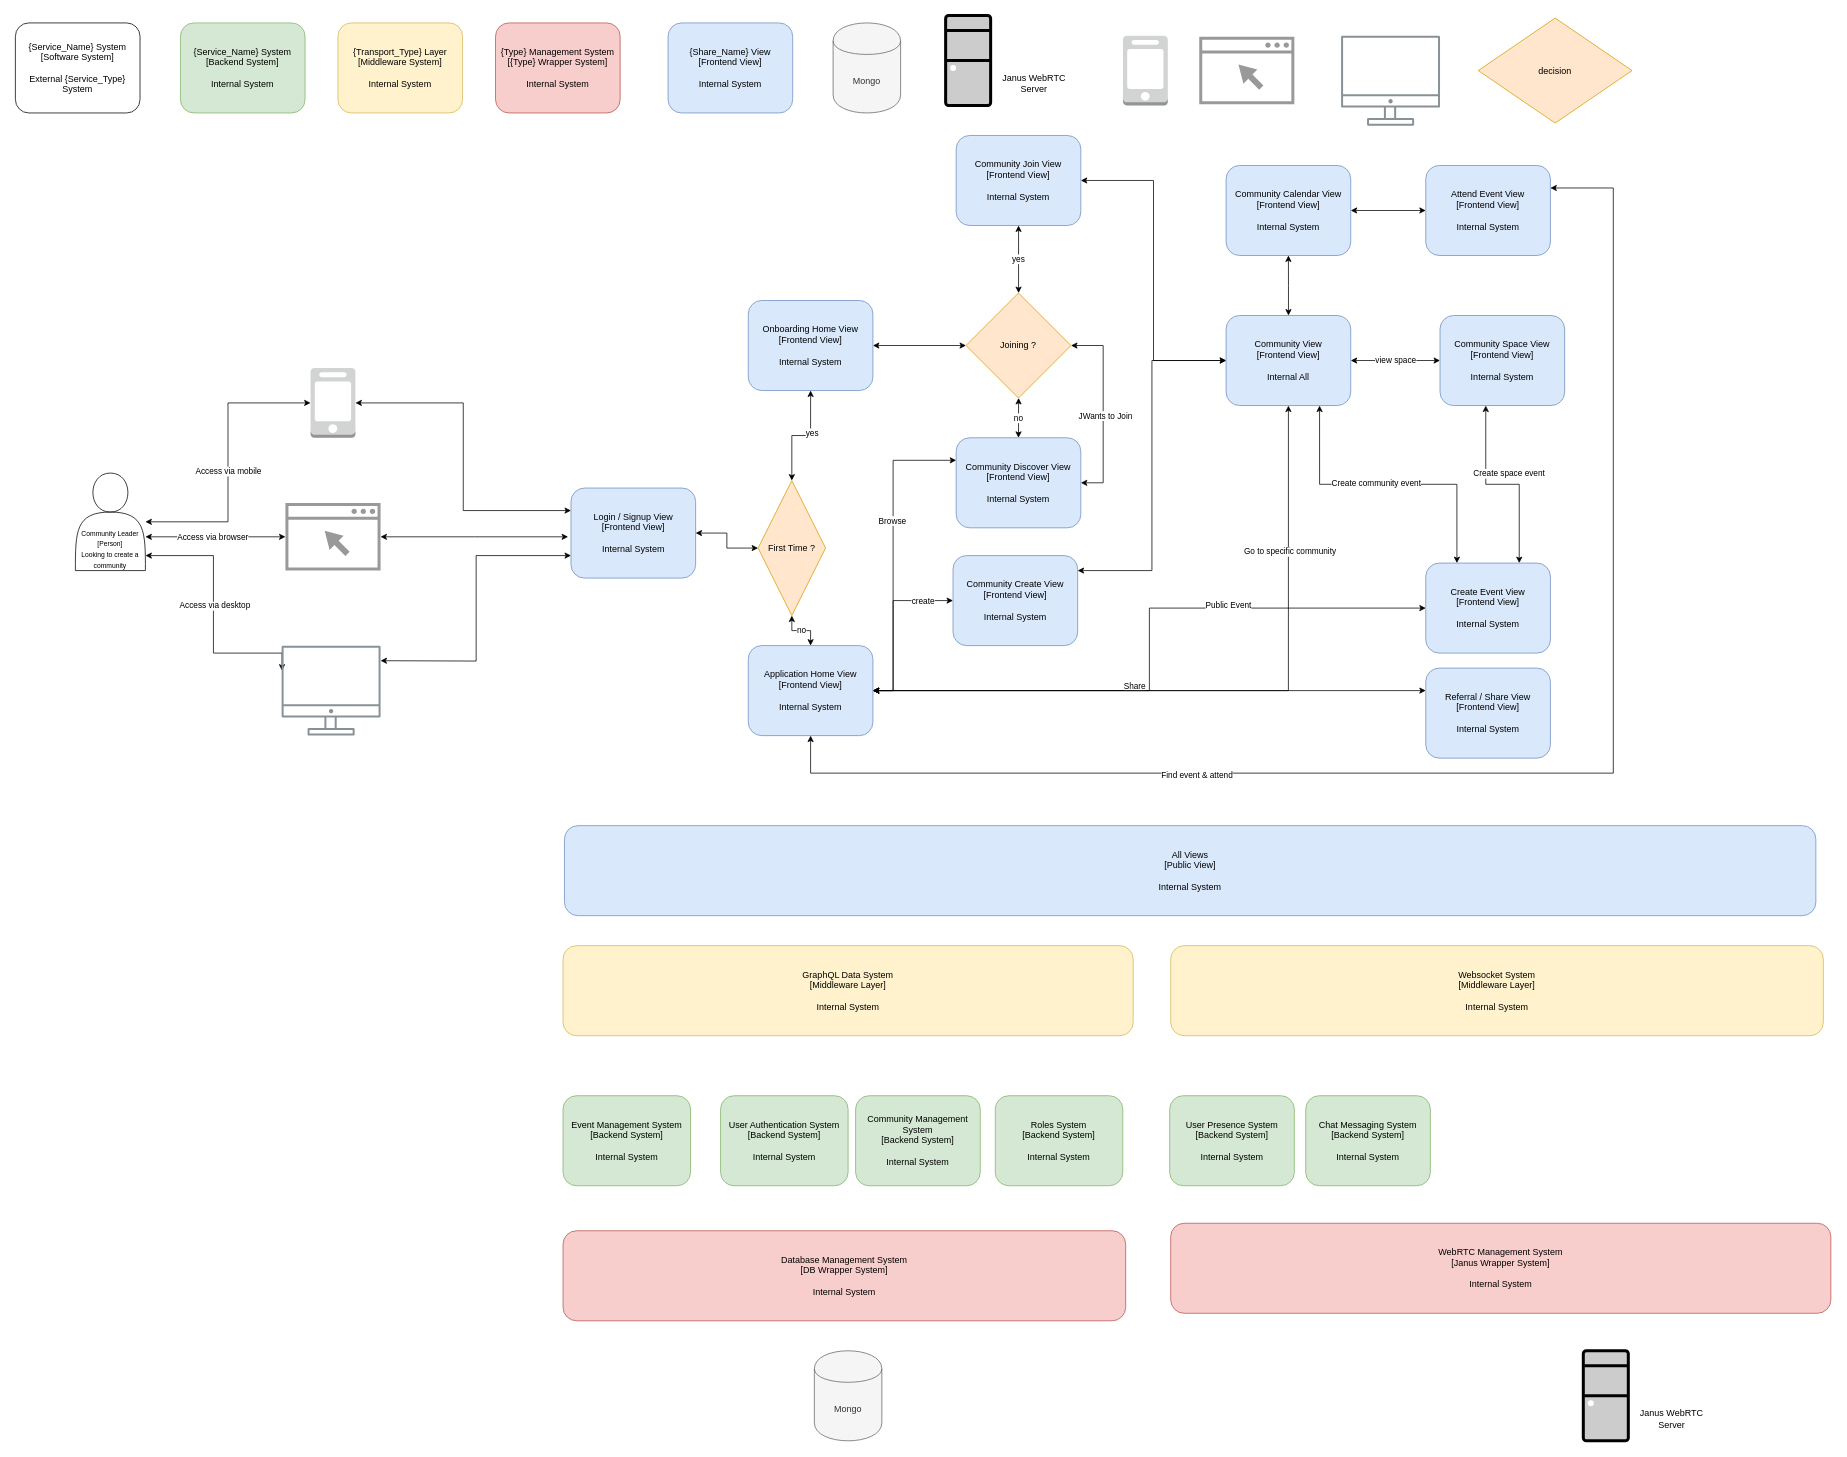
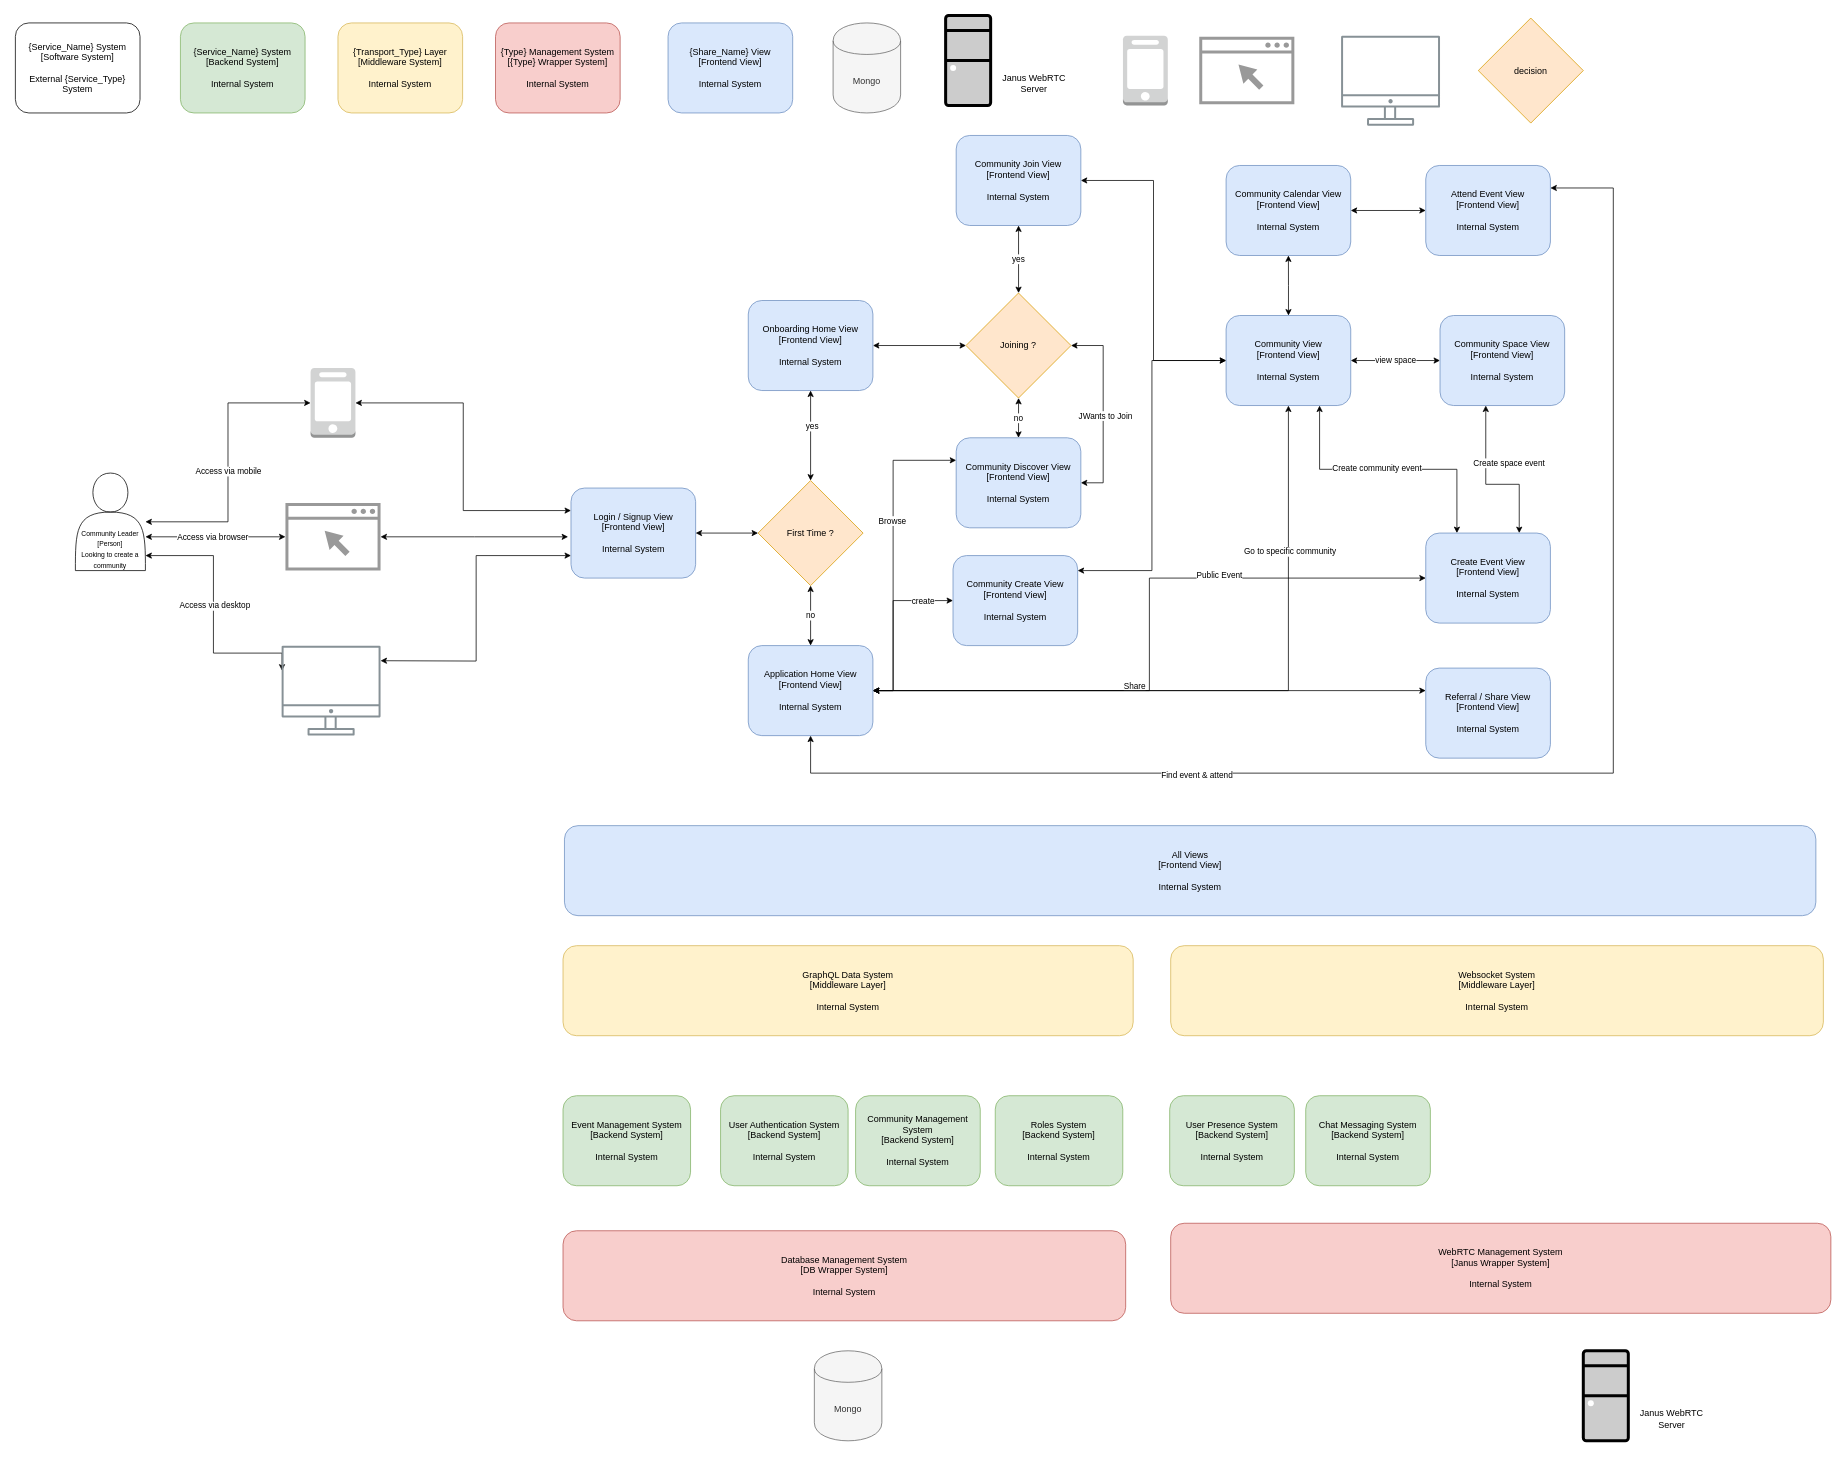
node "decision": size 154x105 -> 105x105
node "Community View [Frontend View] Internal All": label "Community View [Frontend View] Internal All" -> "Community View [Frontend View] Internal System"
node "First Time ?": size 68x135 -> 105x105
node "Create Event View [Frontend View] Internal System": moved (1488, 608) -> (1488, 578)
node "All Views [Public View] Internal System": label "All Views [Public View] Internal System" -> "All Views [Frontend View] Internal System"
